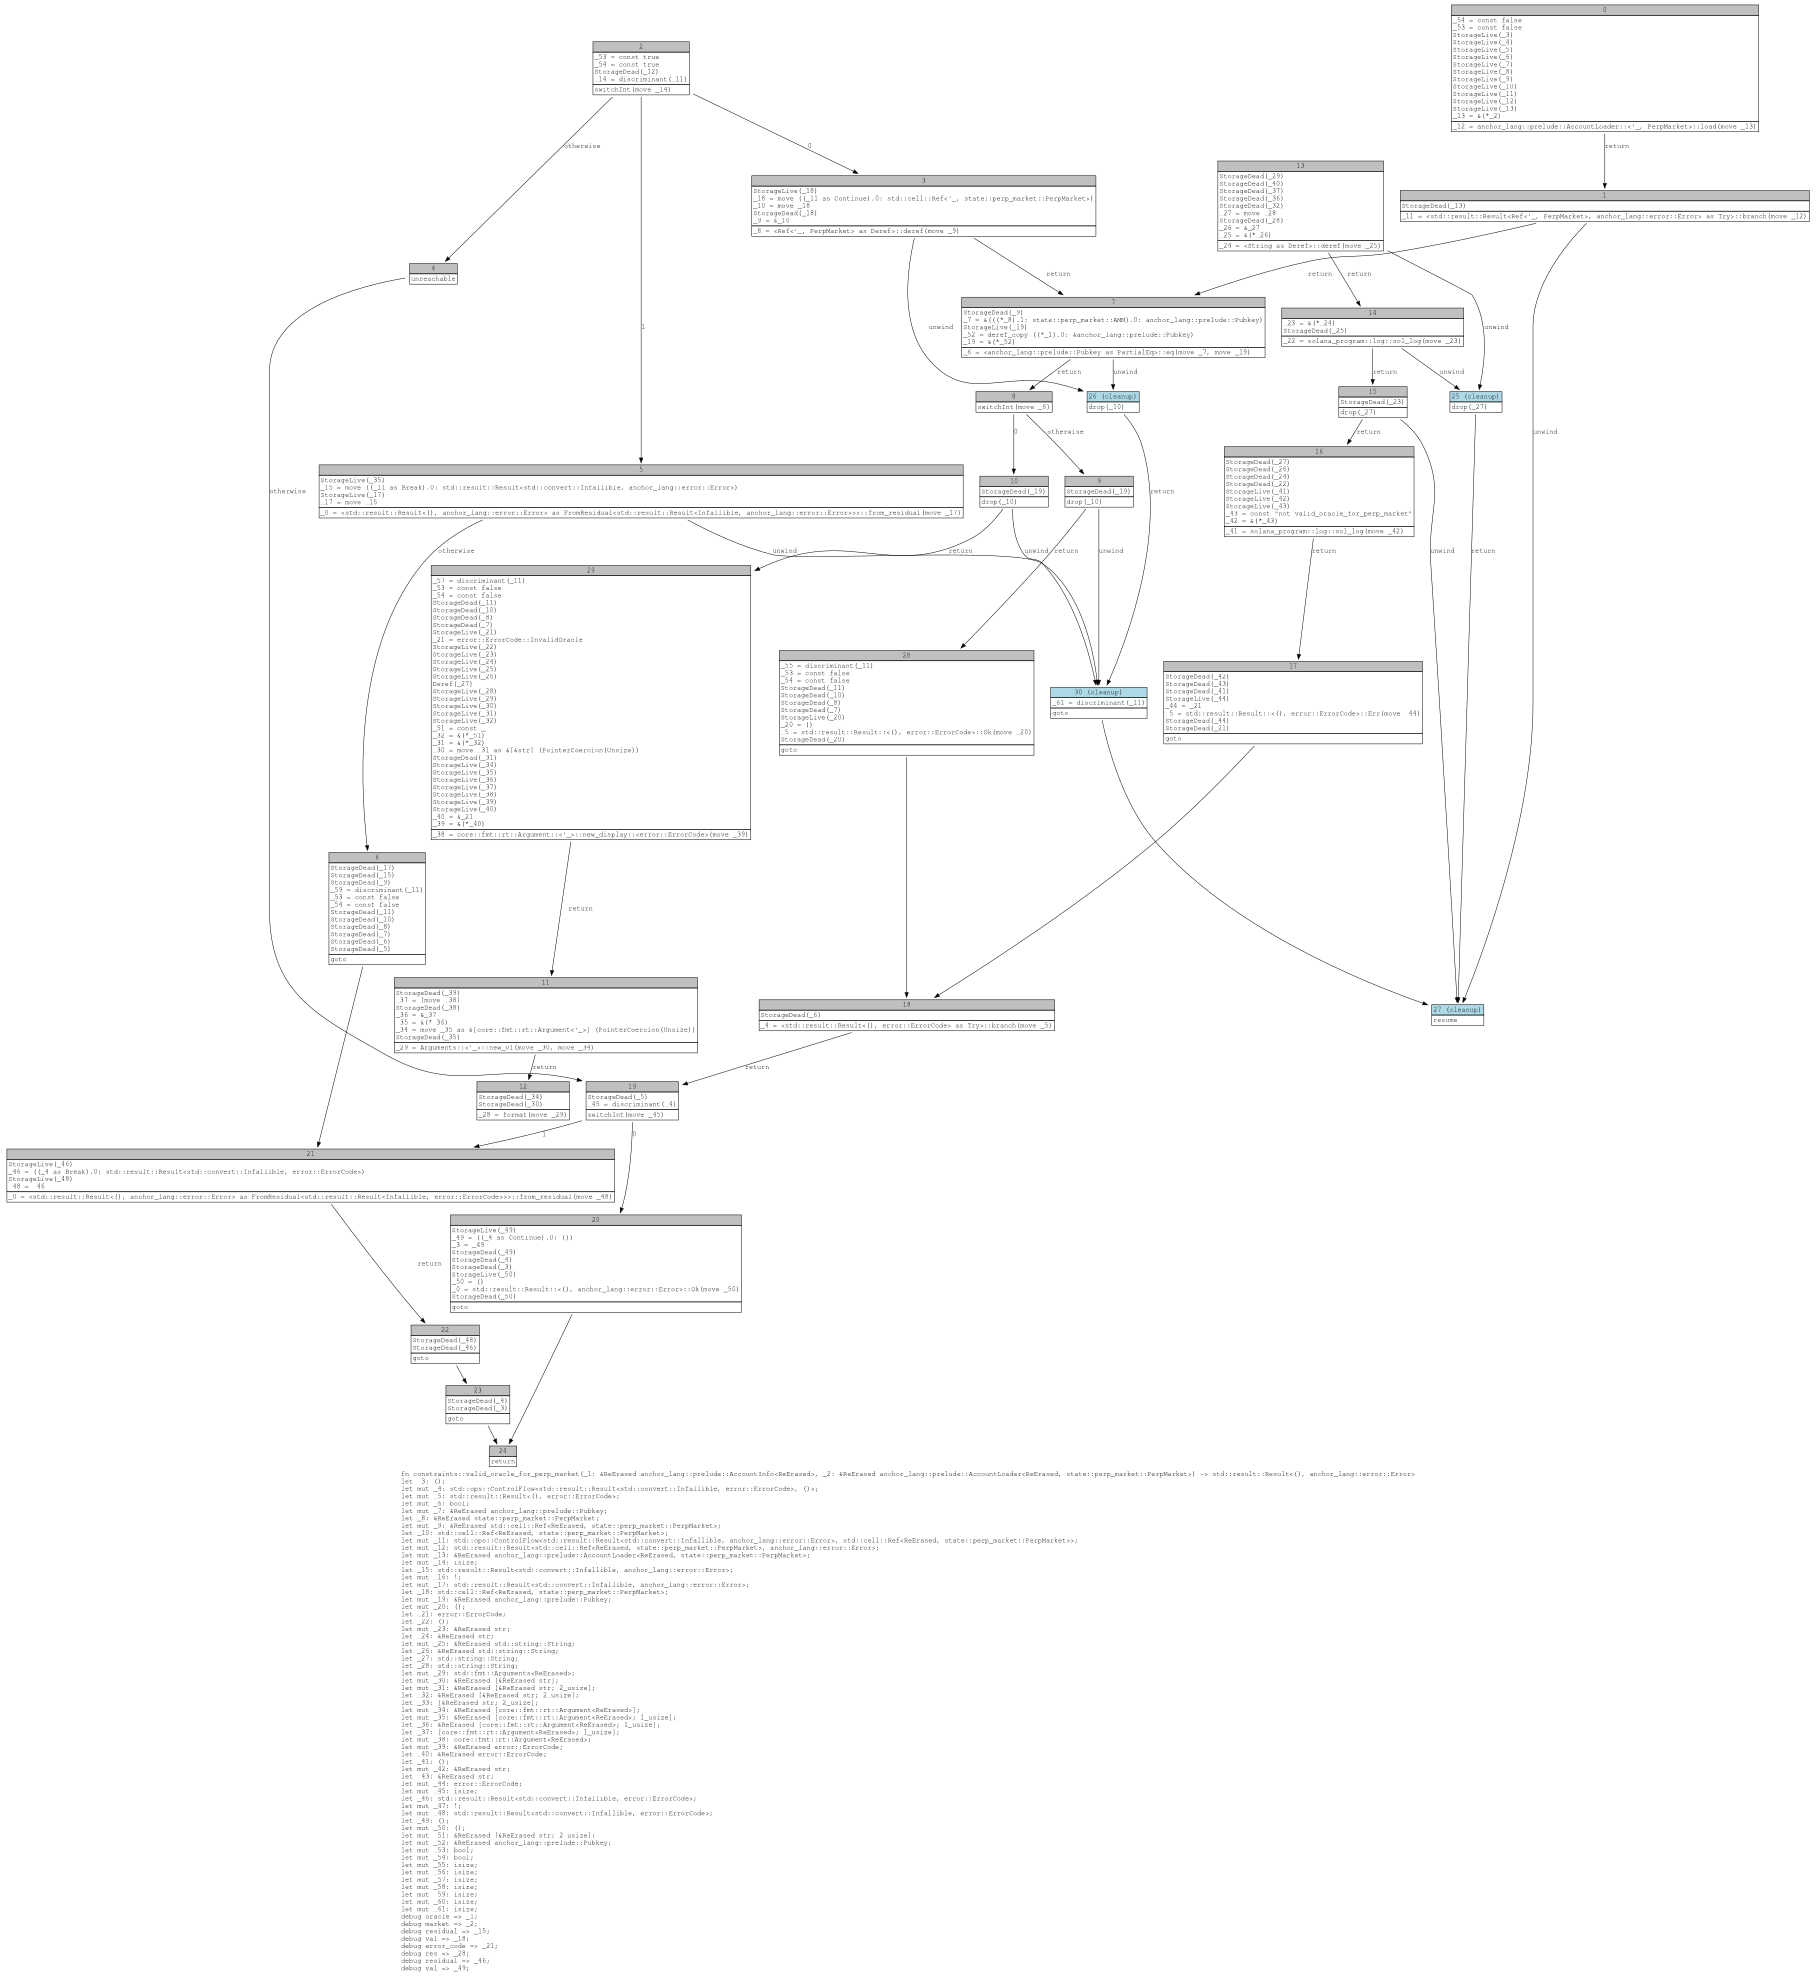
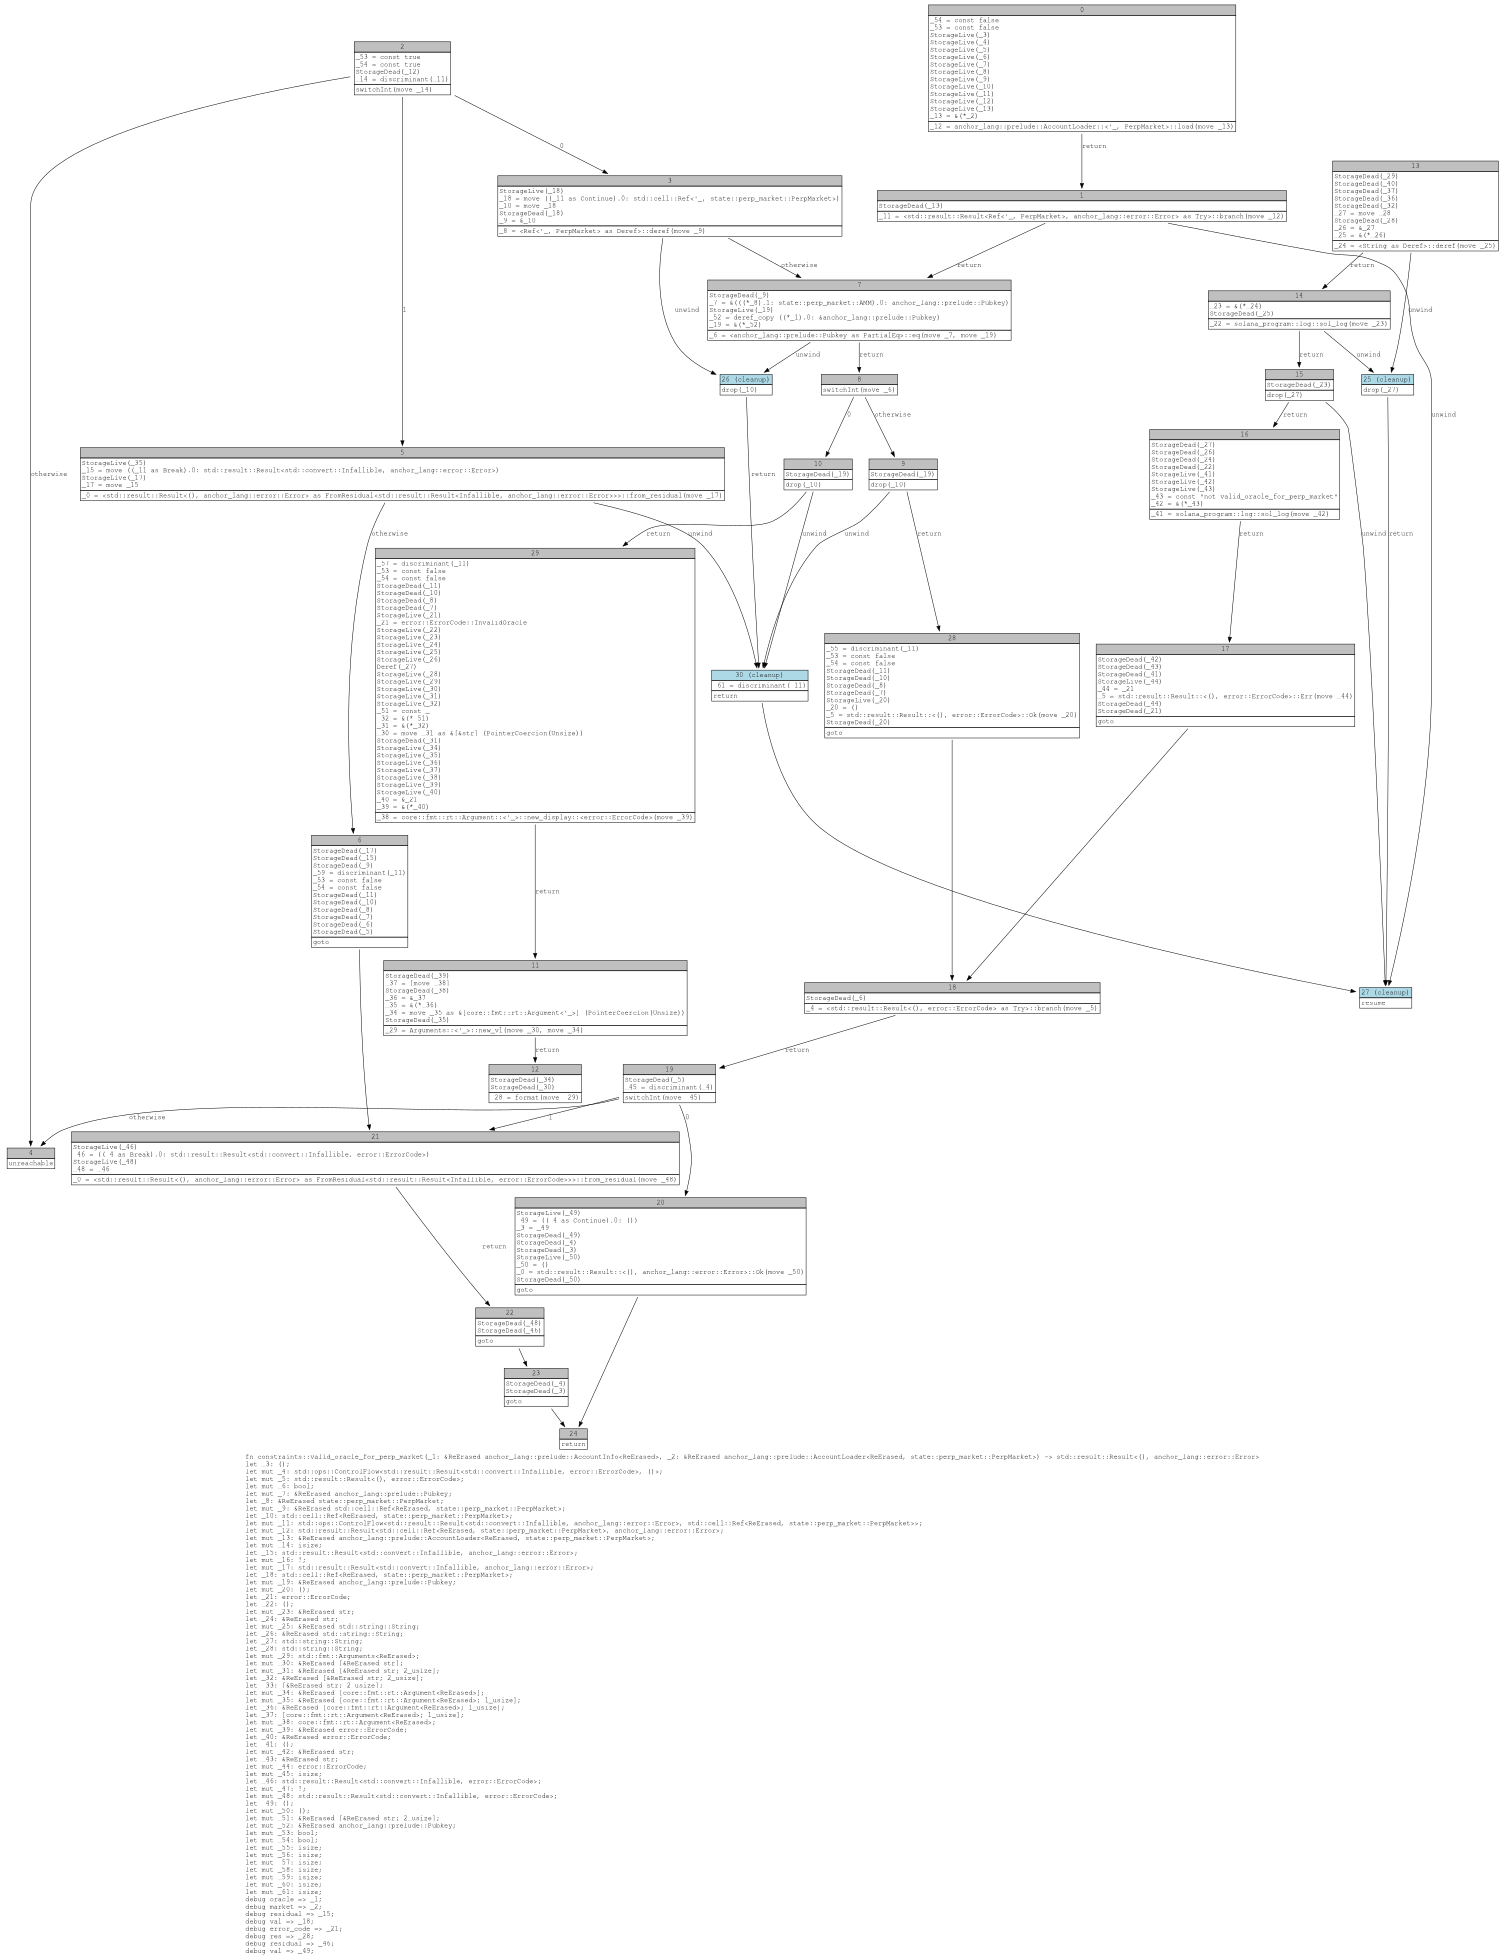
edge "3" -> "7": label "return" -> "otherwise"
node "30 (cleanup)": text "goto" -> "return"
edge "4" -> "19": reversed
